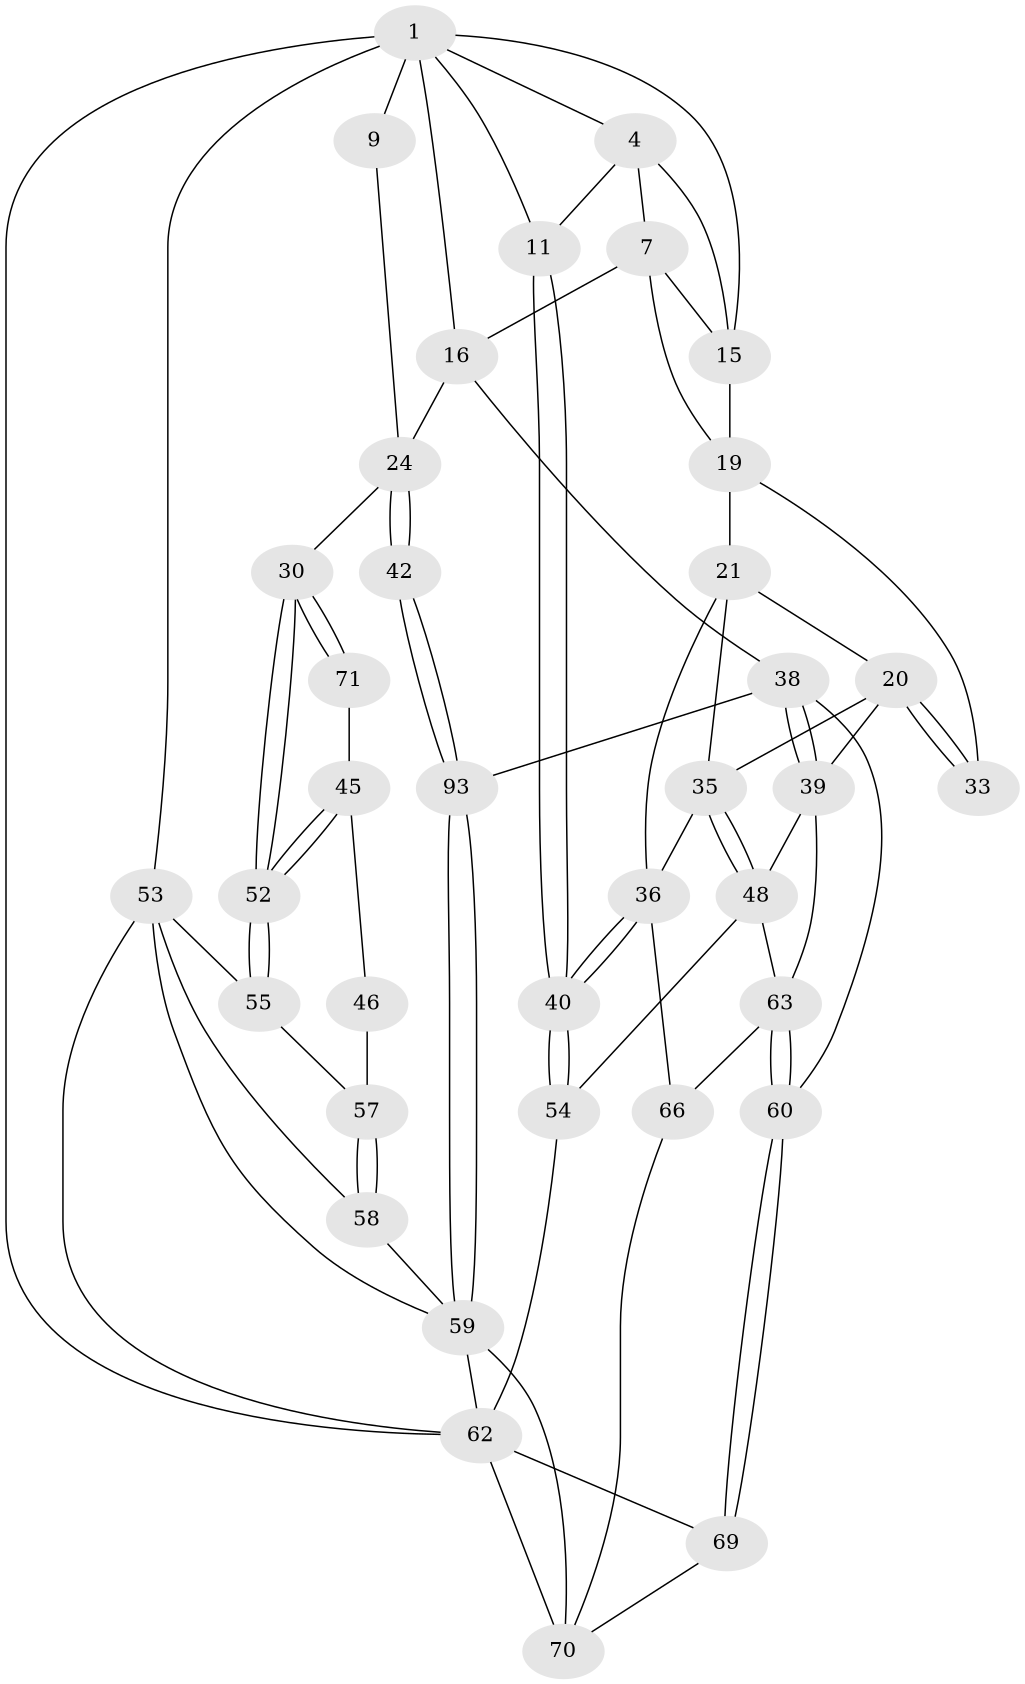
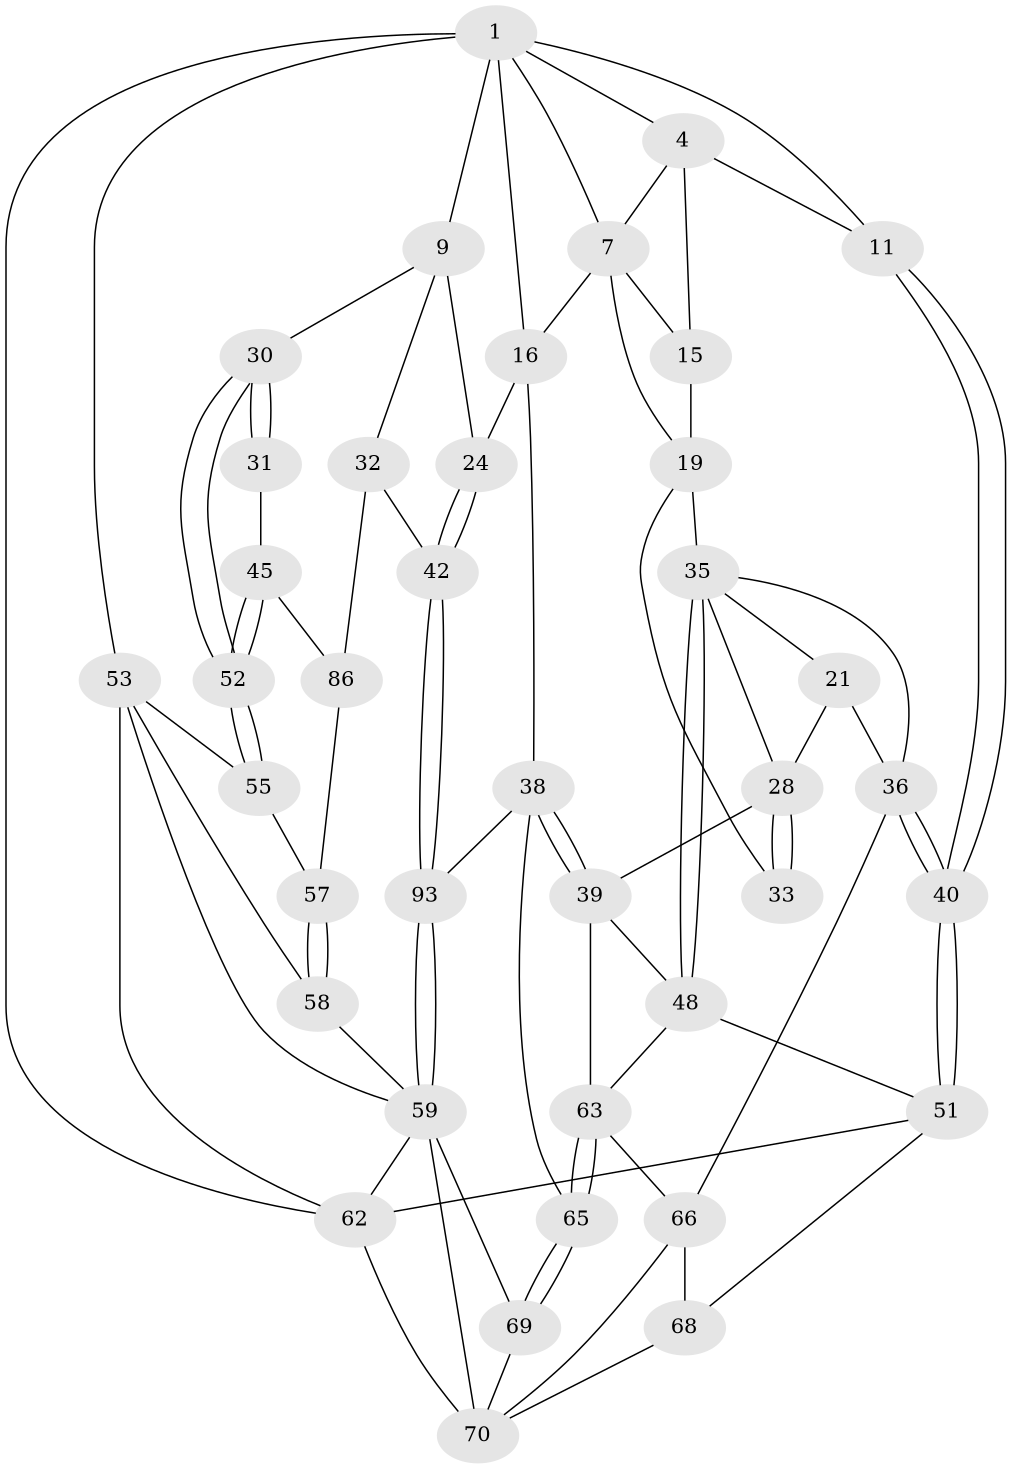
edge "1" -- "15": now "1" -- "7"
node "32": added
edge "24" -- "30": now "9" -- "30"
edge "19" -- "21": now "19" -- "35"
node "71": label "71" -> "31"
node "20": label "20" -> "28"
node "46": label "46" -> "86"
node "54": label "54" -> "51"
node "60": label "60" -> "65"
node "68": added
edge "62" -- "69": now "59" -- "69"
